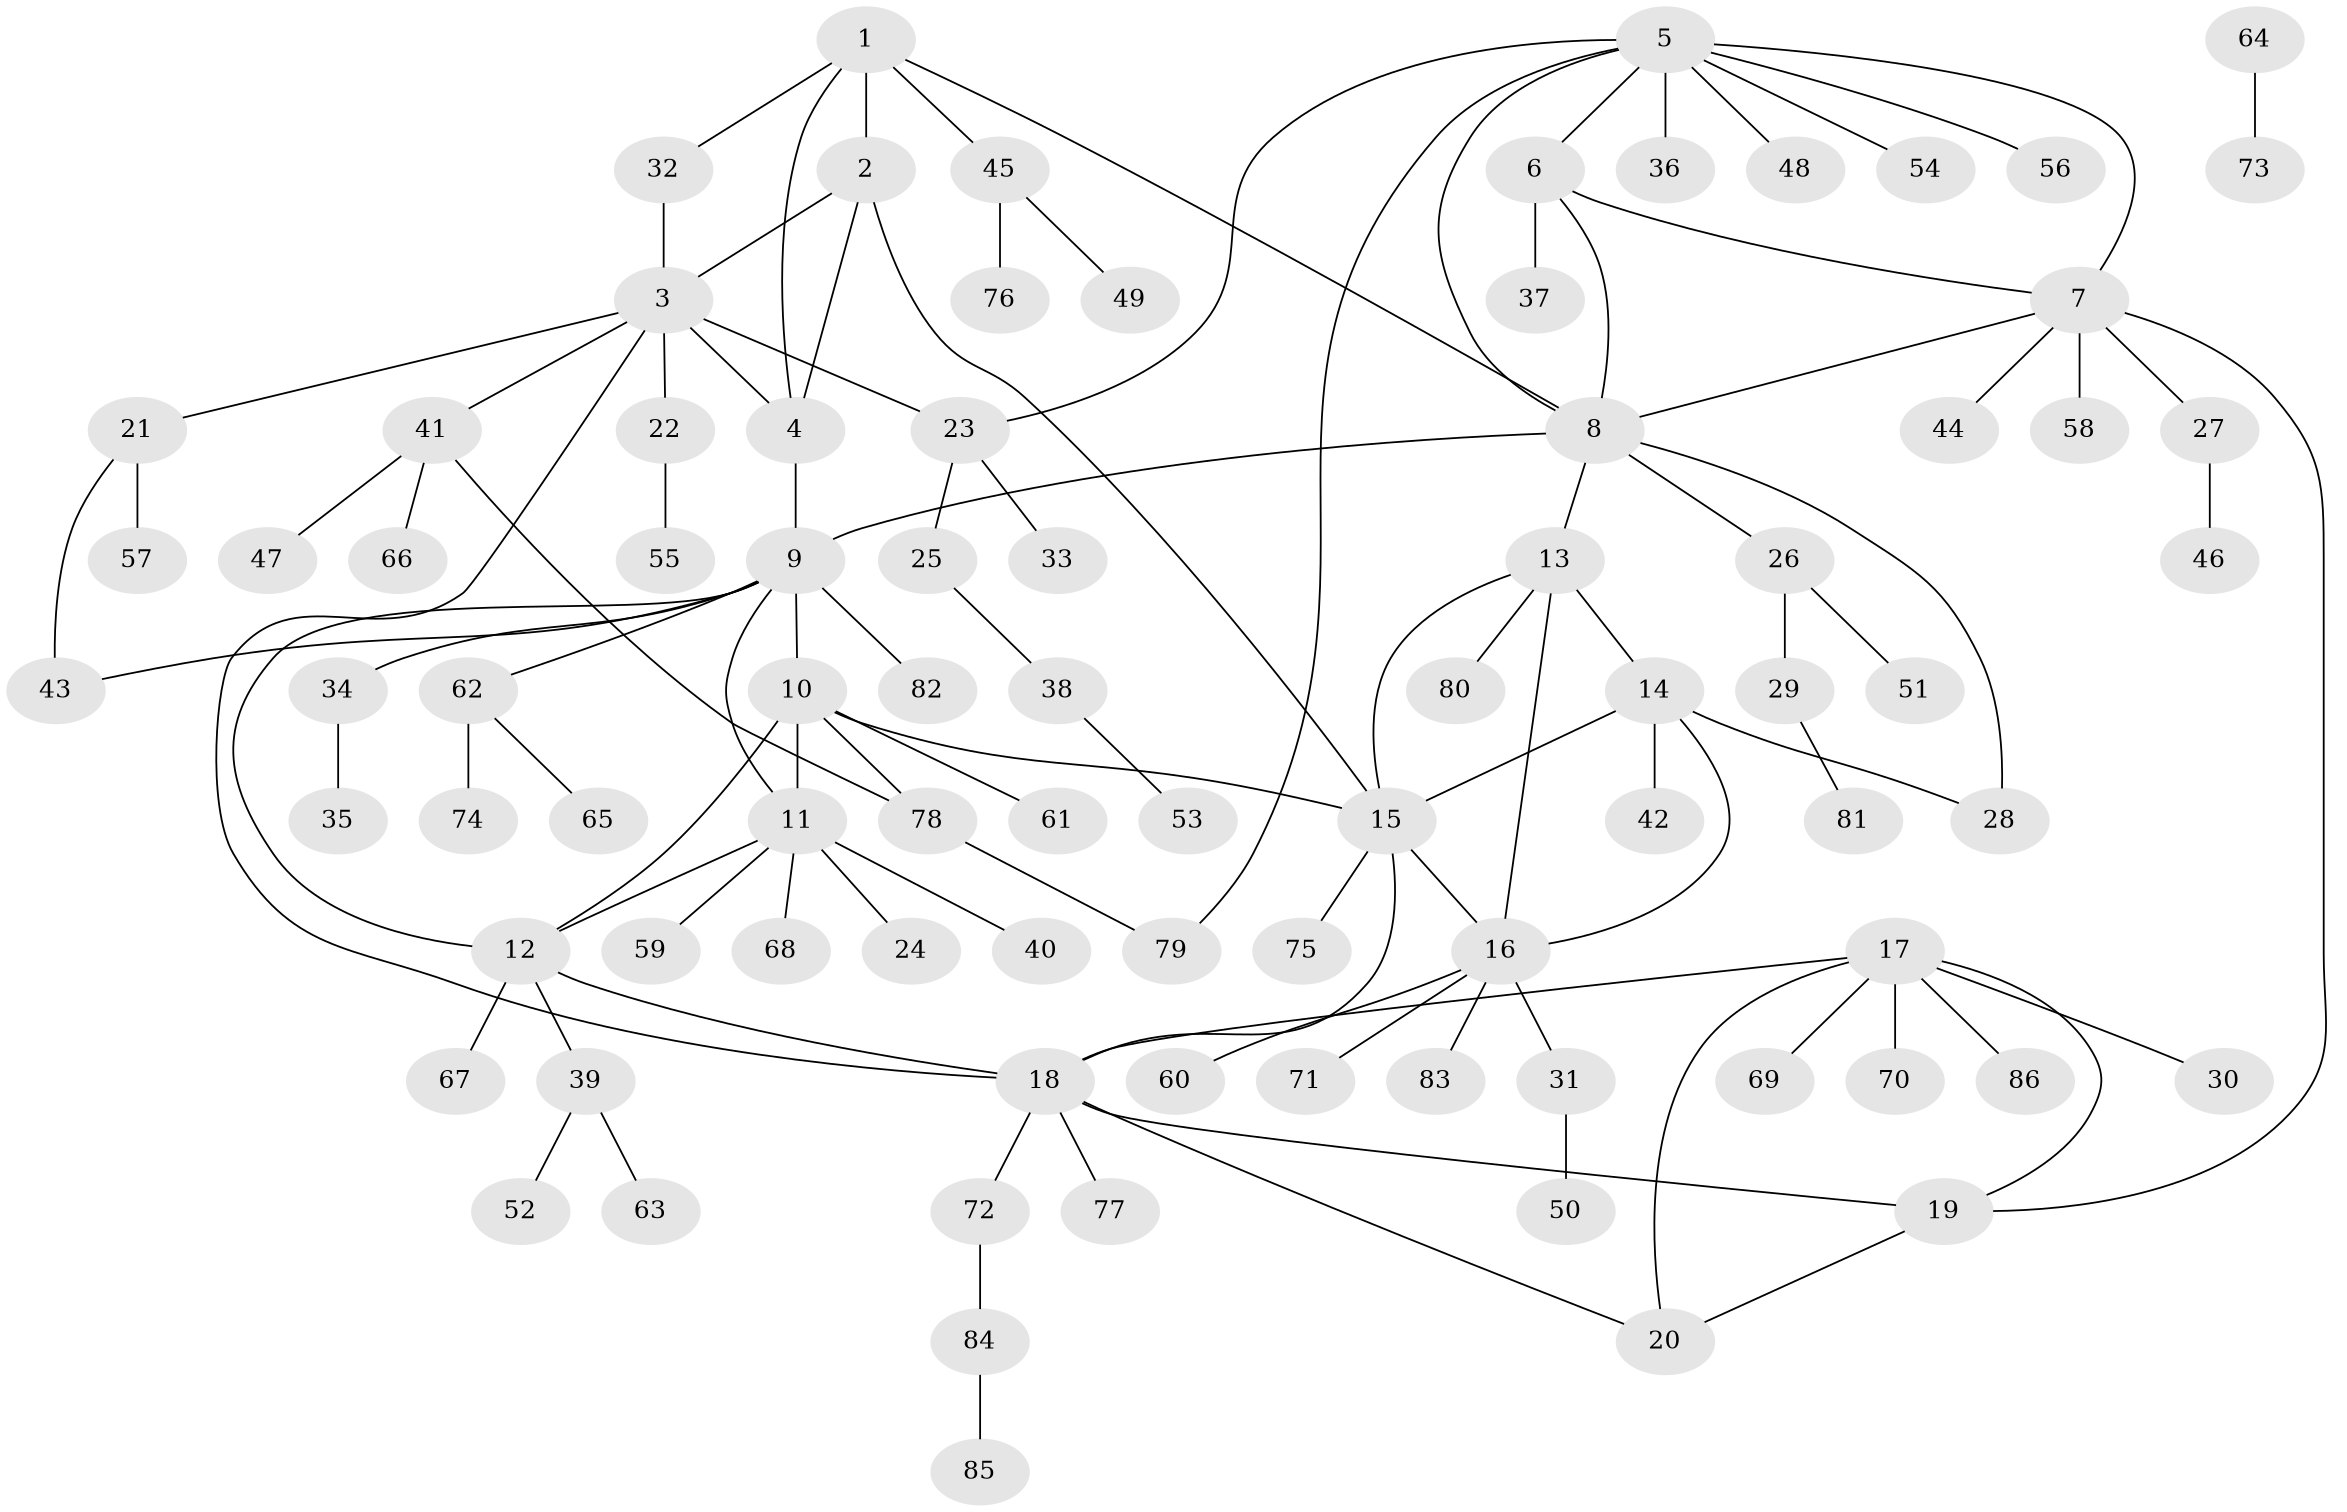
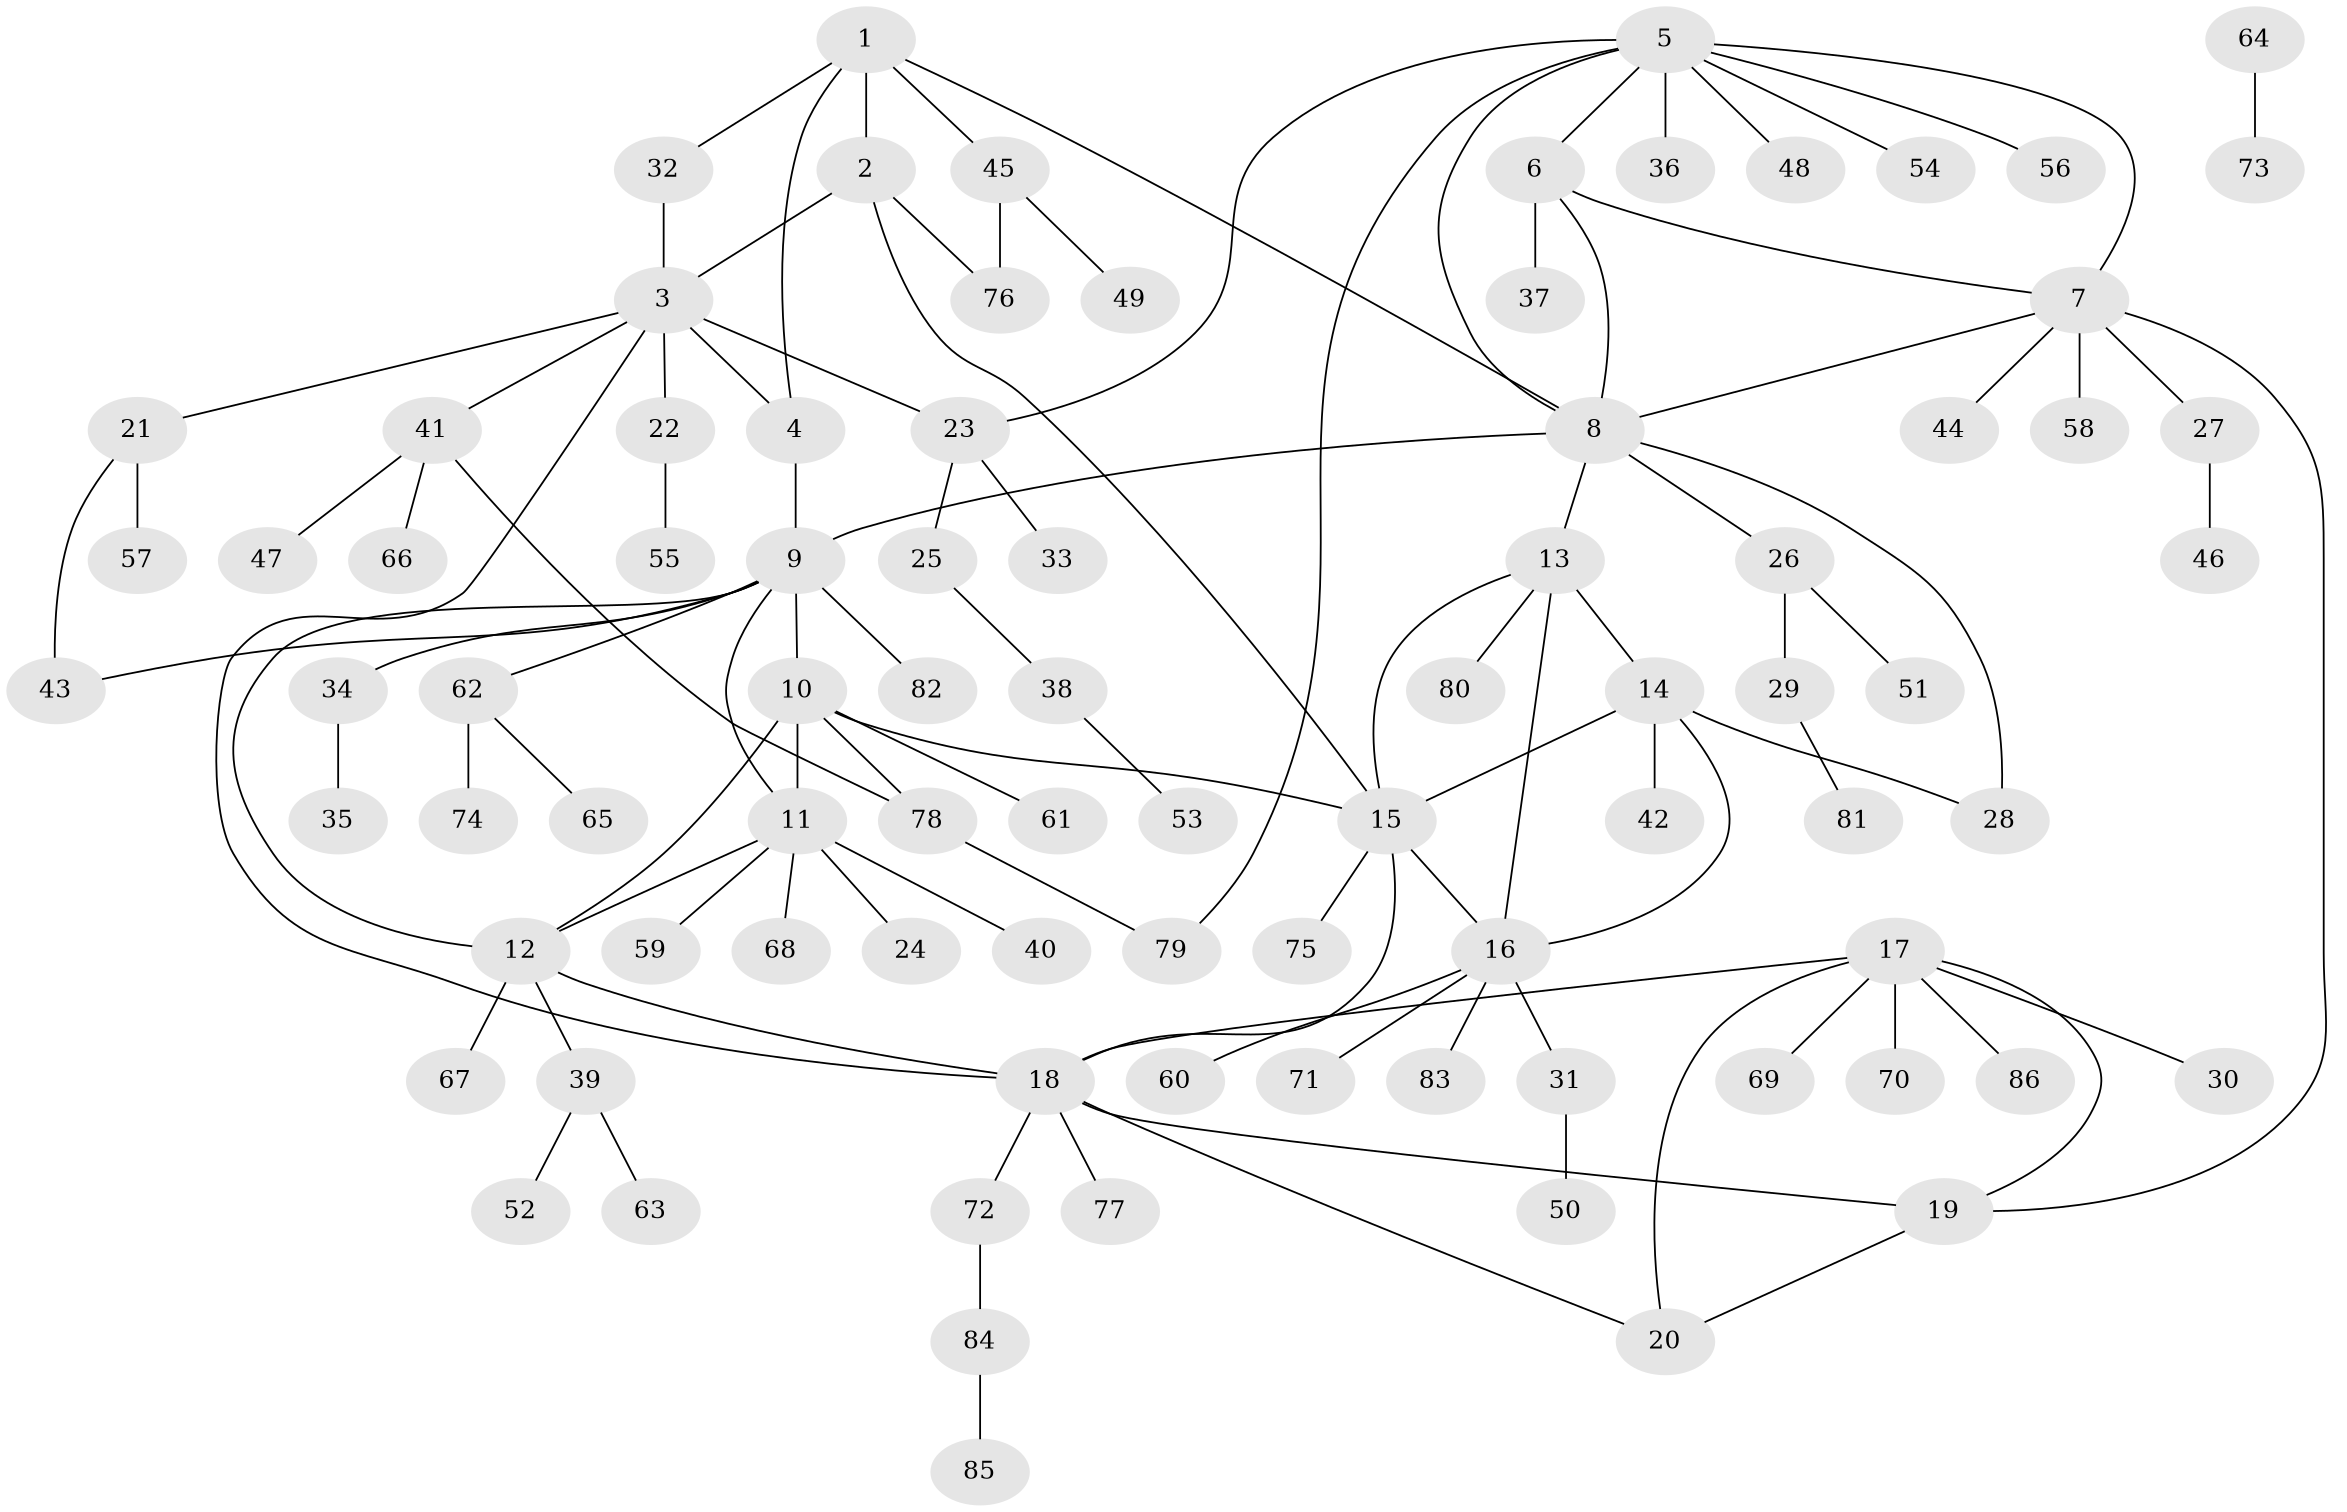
edge "2" -- "4": now "2" -- "76"
